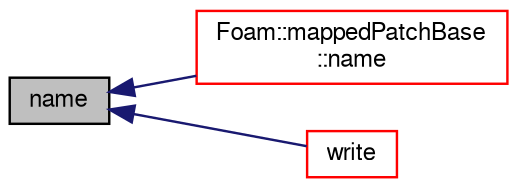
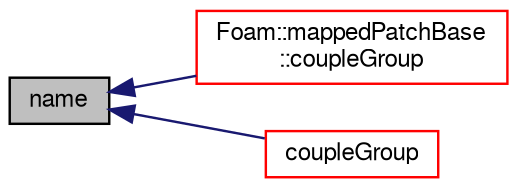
node "Foam::mappedPatchBase ::name": label "Foam::mappedPatchBase ::name" -> "Foam::mappedPatchBase ::coupleGroup"
node "write": label "write" -> "coupleGroup"
